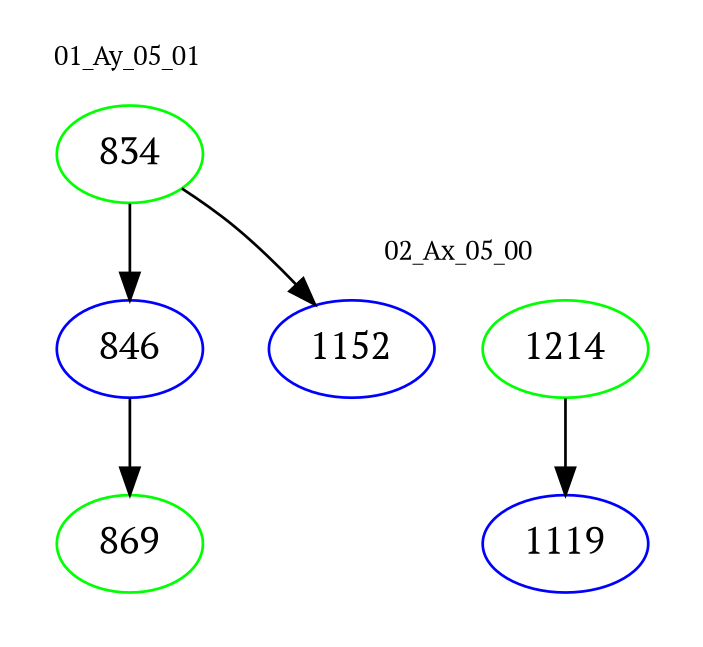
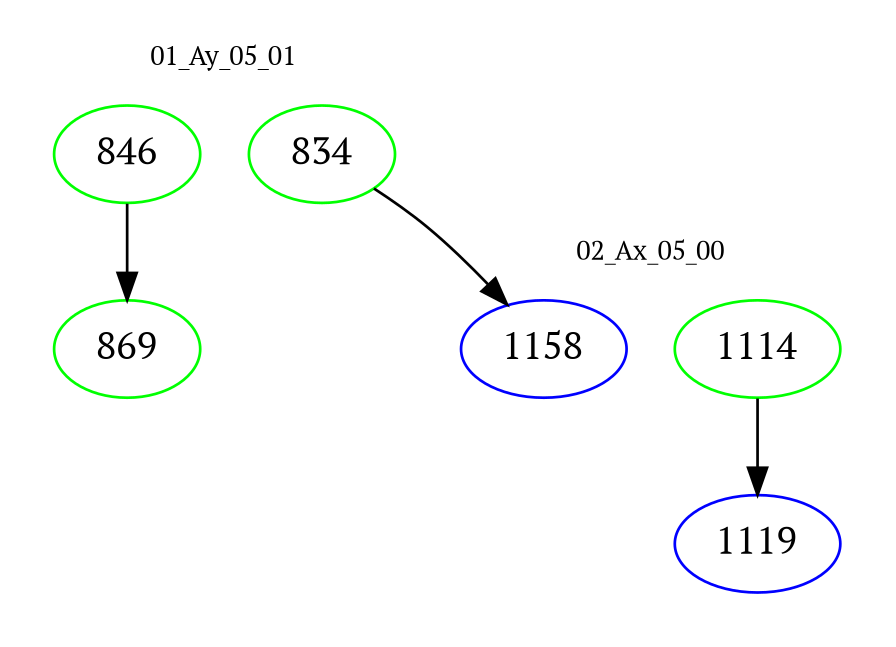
edge "834" -> "846": removed
node "846": color blue -> green
node "1152": label "1152" -> "1158"
node "1214": label "1214" -> "1114"
